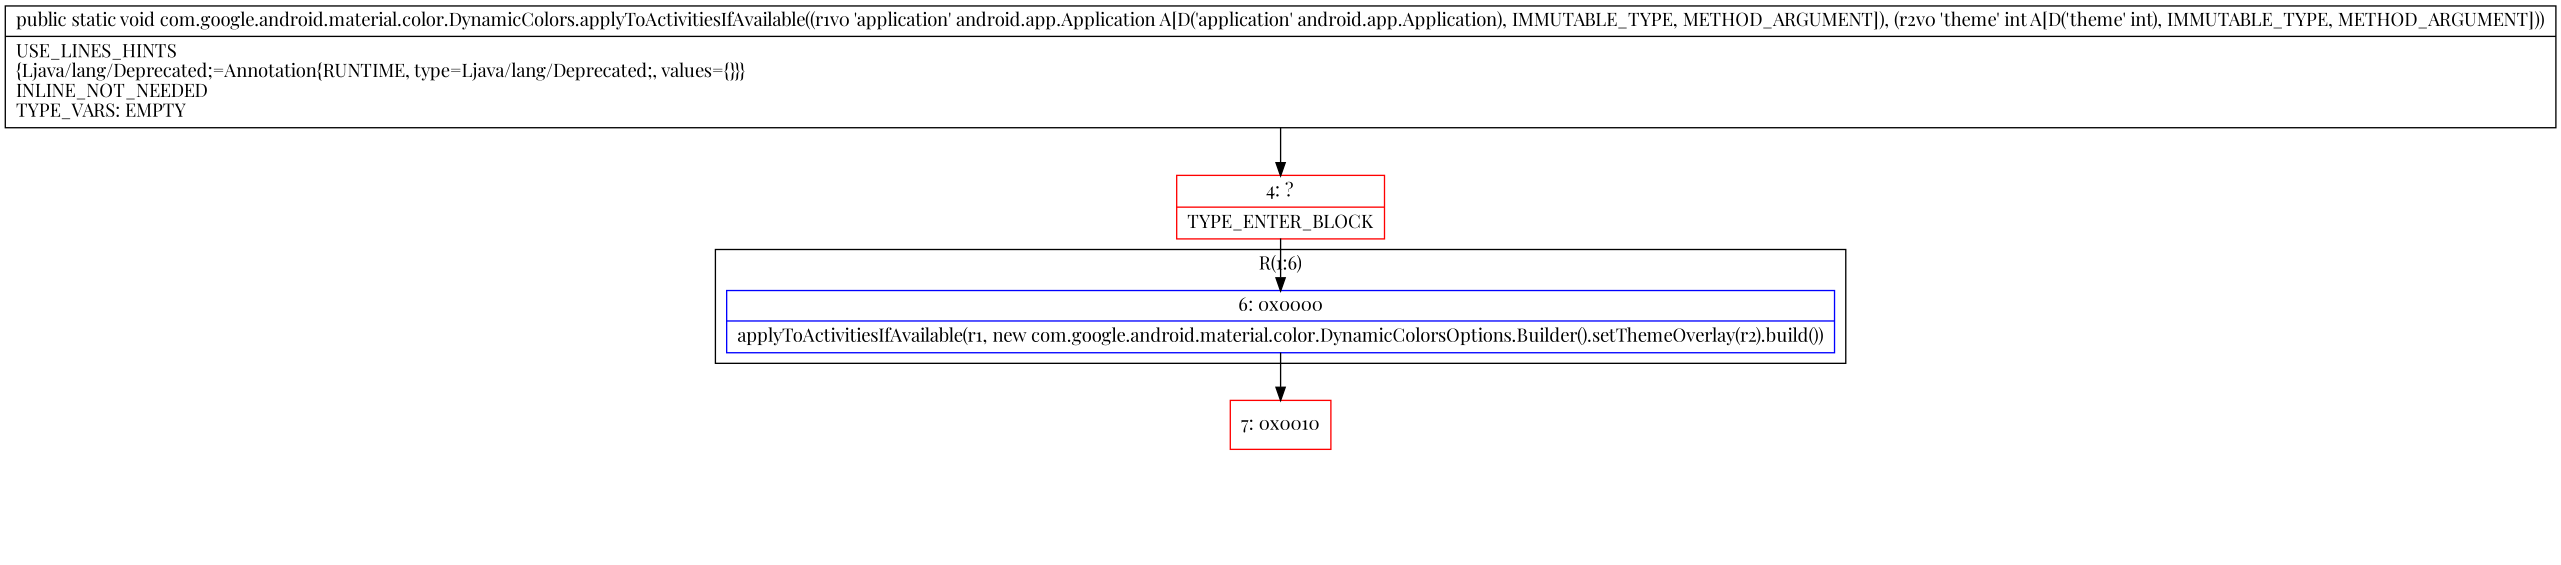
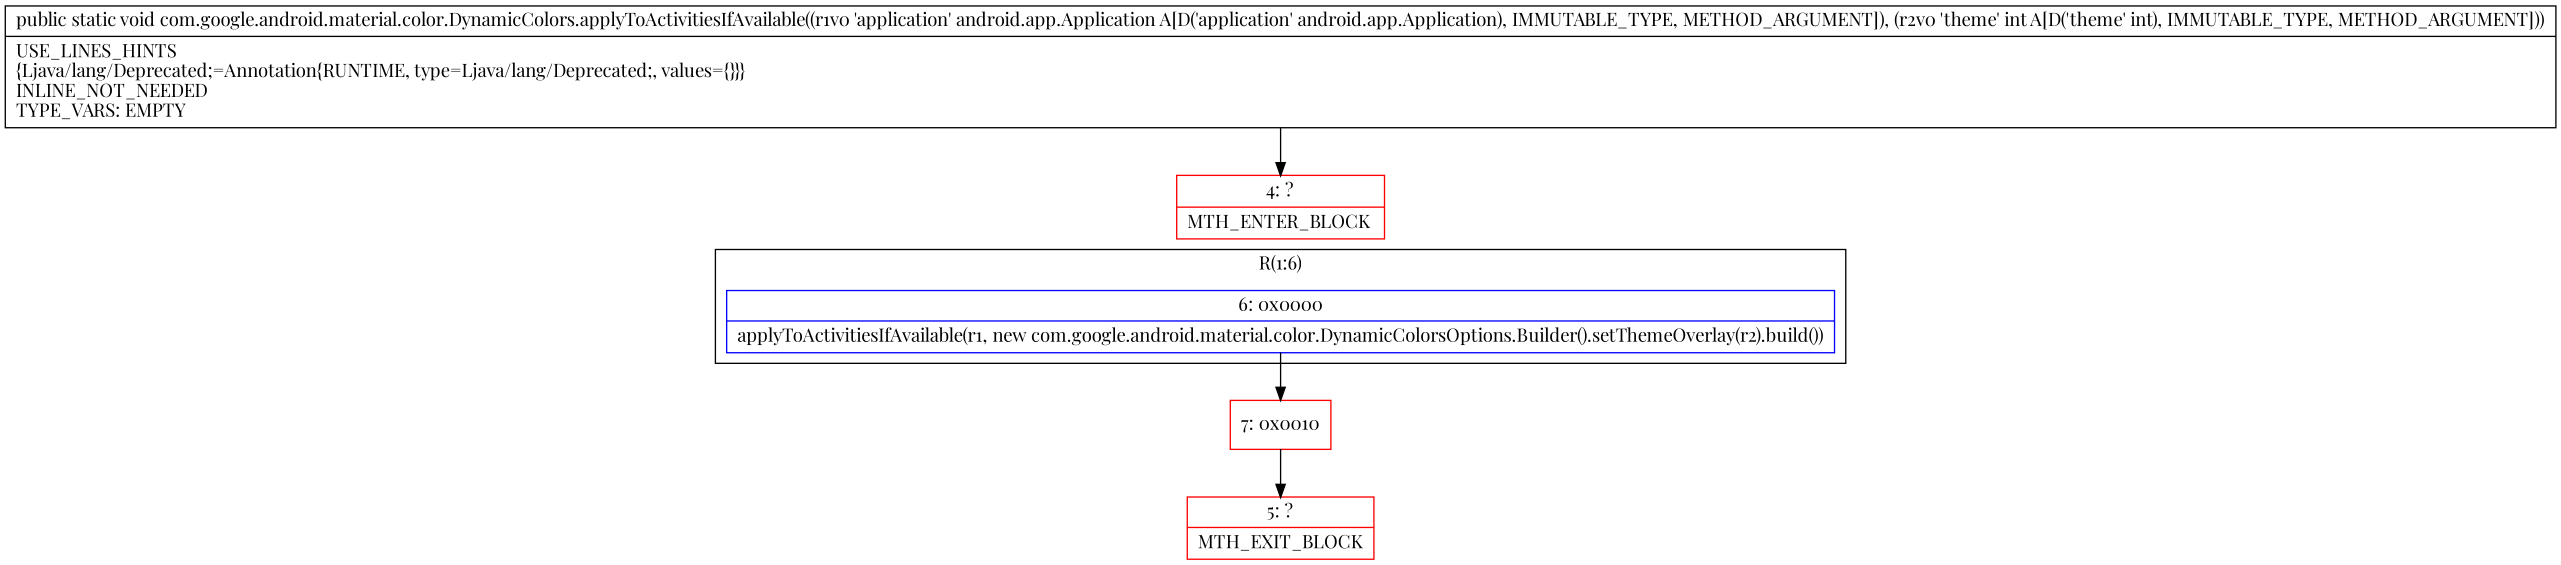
node "4: ?": text "TYPE_ENTER_BLOCK" -> "MTH_ENTER_BLOCK"
edge "4: ?" -> "6: 0x0000": removed
node "5: ?": added
